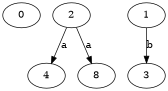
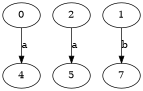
edge "2" -> "4": now "0" -> "4"
node "8": label "8" -> "5"
node "3": label "3" -> "7"
